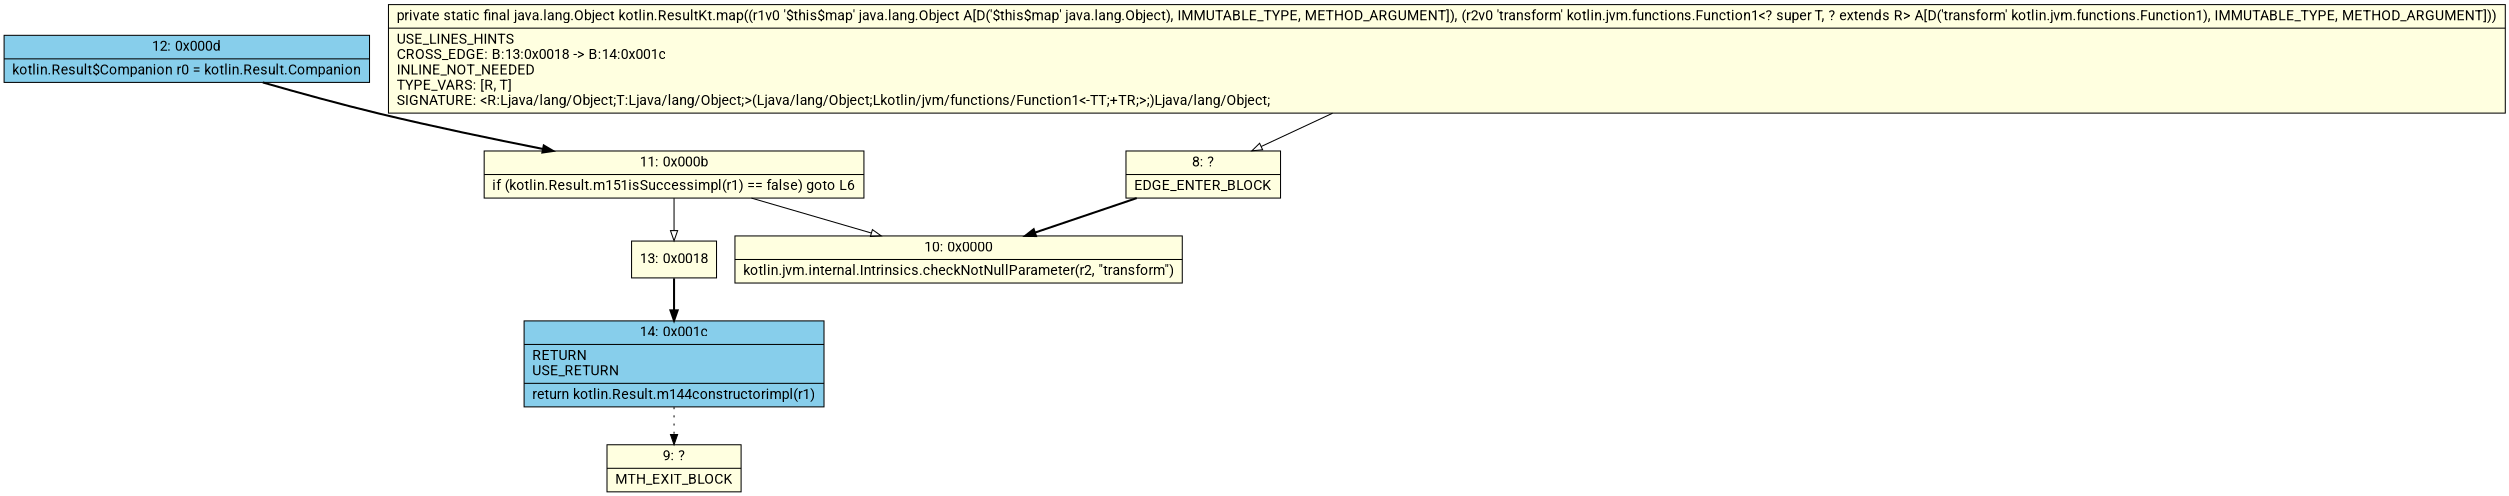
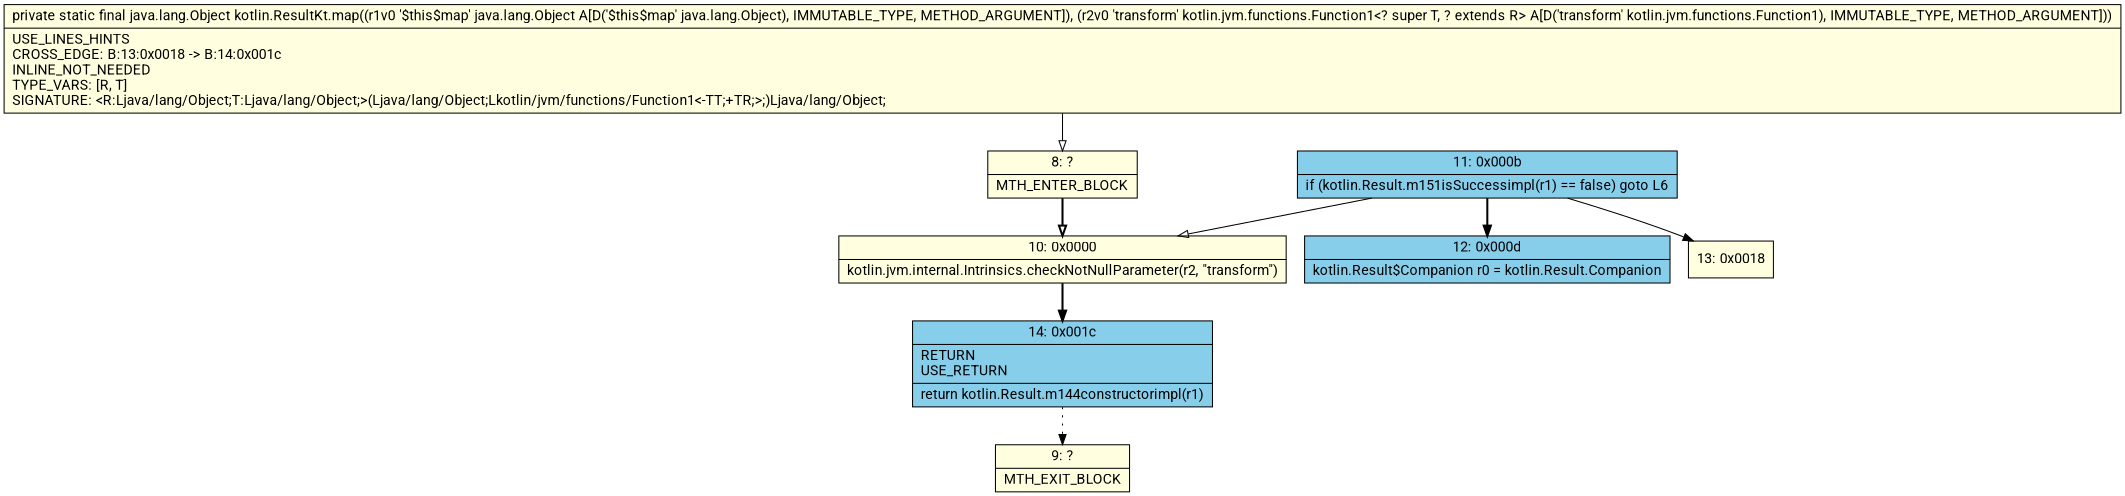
edge "12: 0x000d" -> "11: 0x000b": reversed
node "11: 0x000b": fillcolor lightyellow -> skyblue
node "8: ?": text "EDGE_ENTER_BLOCK" -> "MTH_ENTER_BLOCK"
edge "11: 0x000b" -> "13: 0x0018": arrowhead onormal -> normal
edge "8: ?" -> "10: 0x0000": arrowhead normal -> onormal
edge "13: 0x0018" -> "14: 0x001c": now "10: 0x0000" -> "14: 0x001c"
